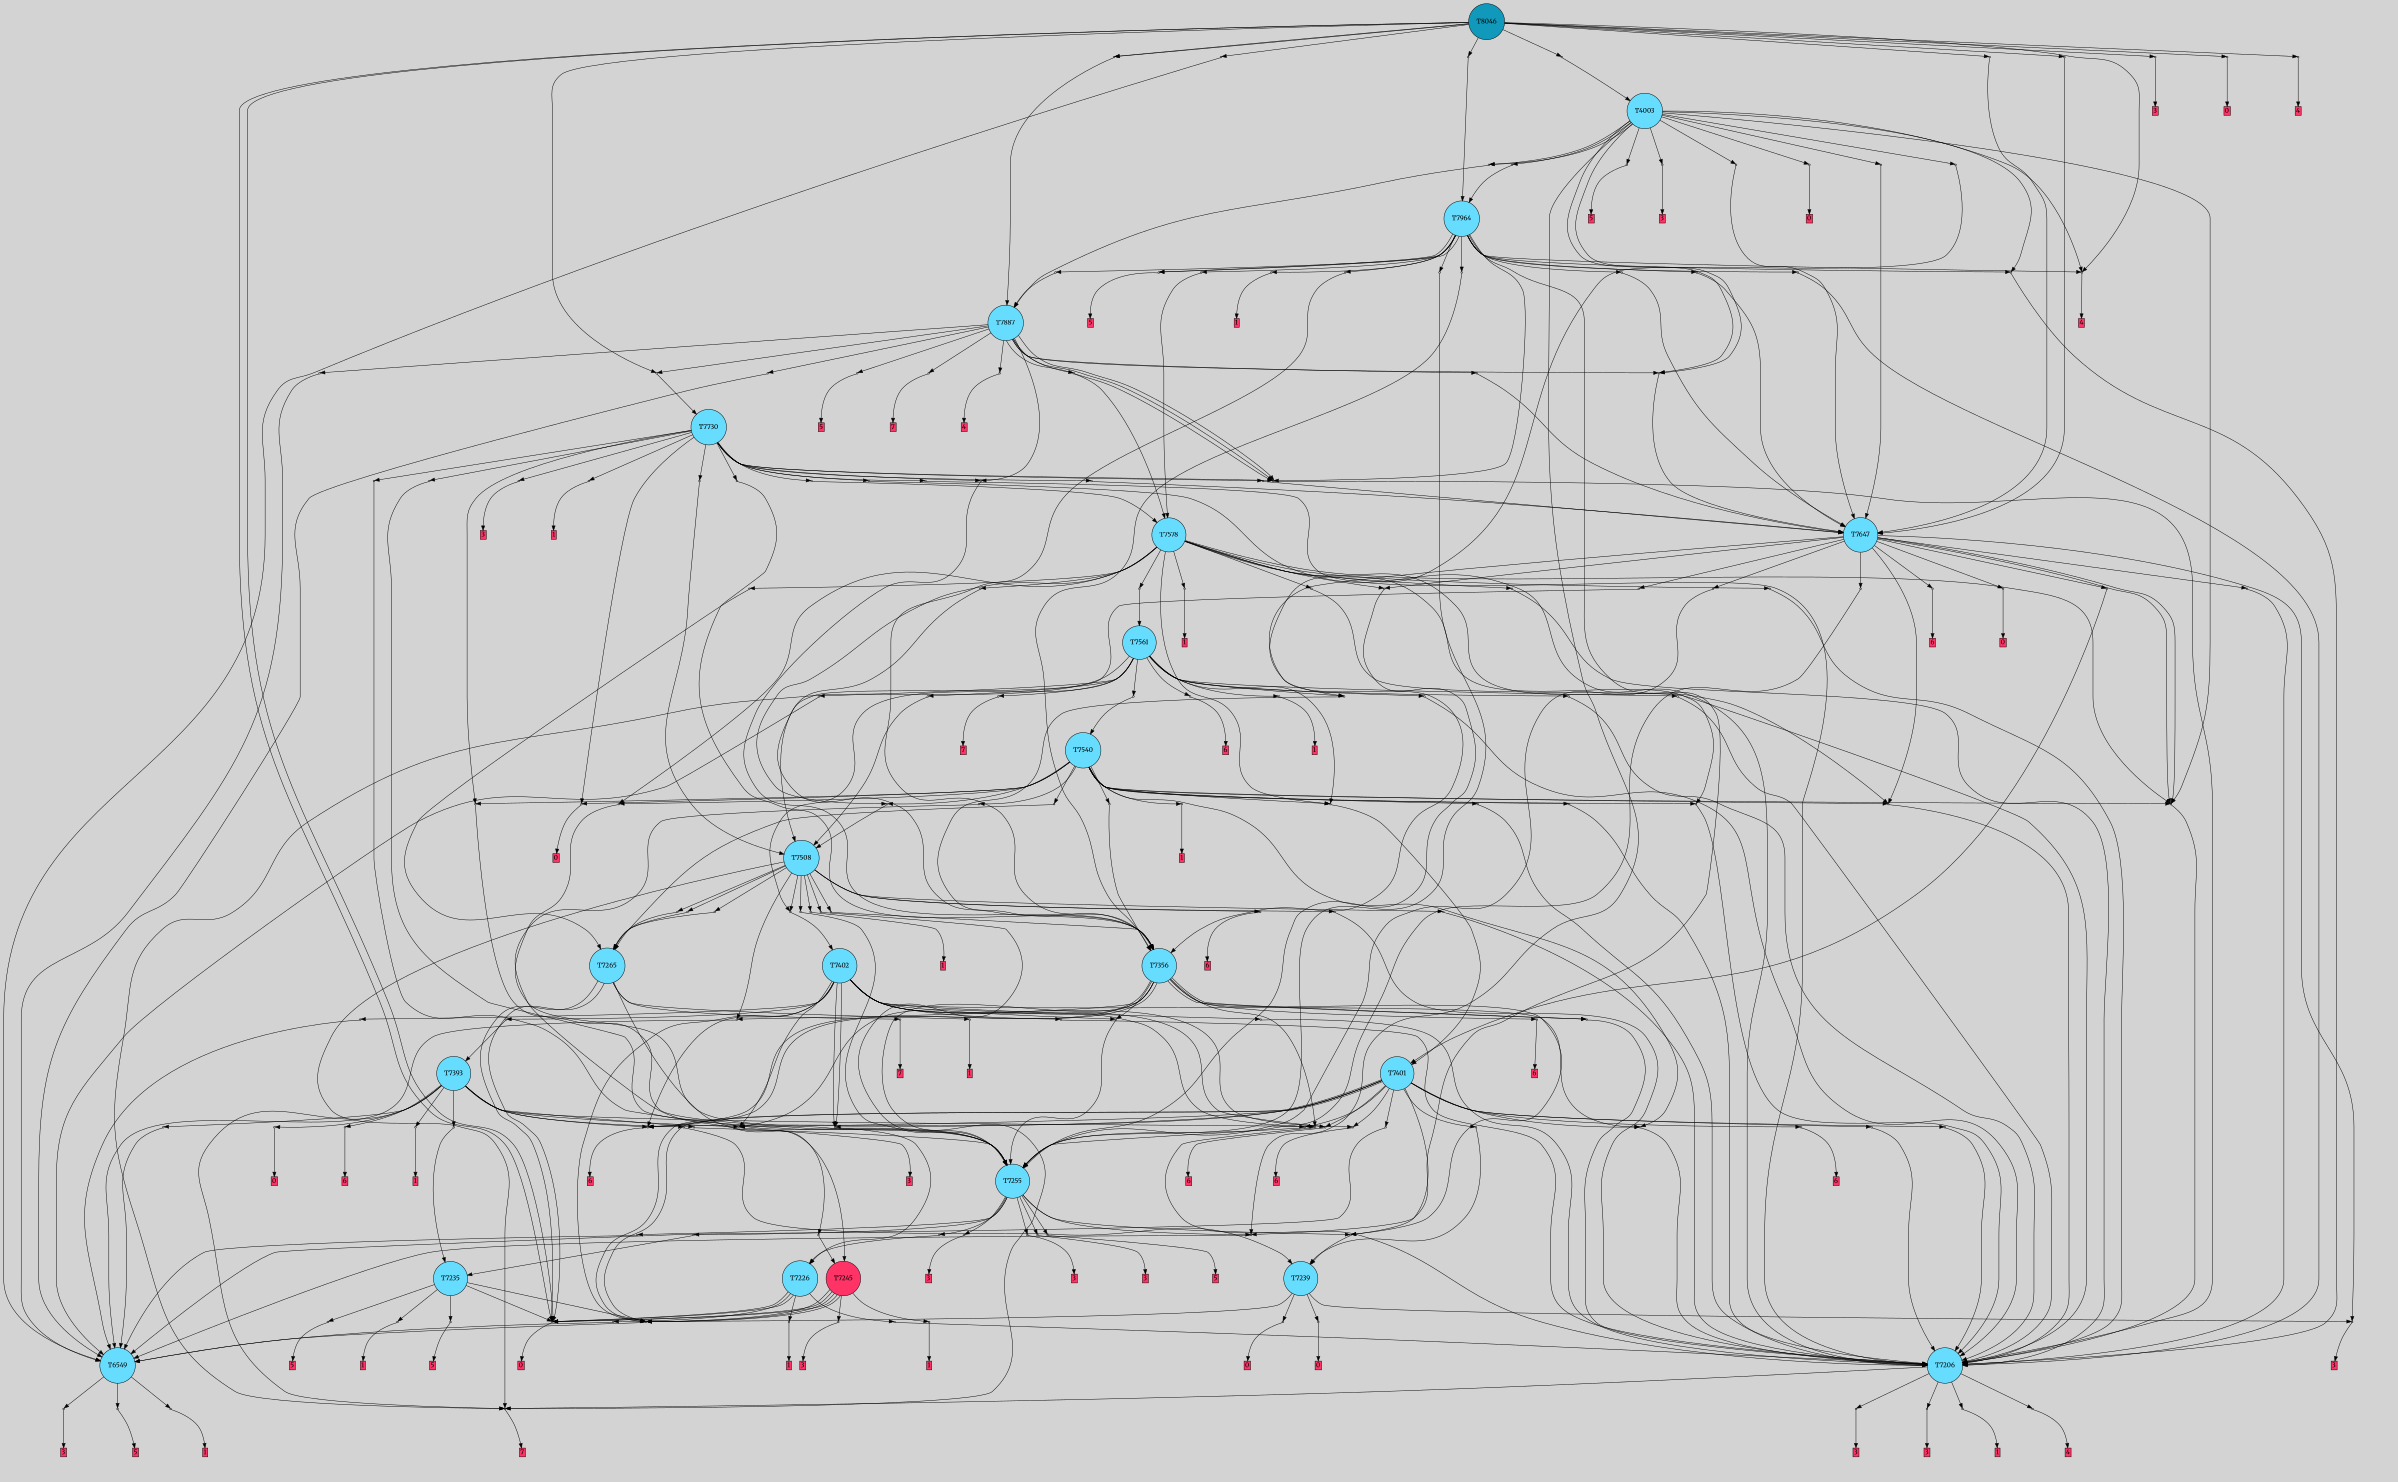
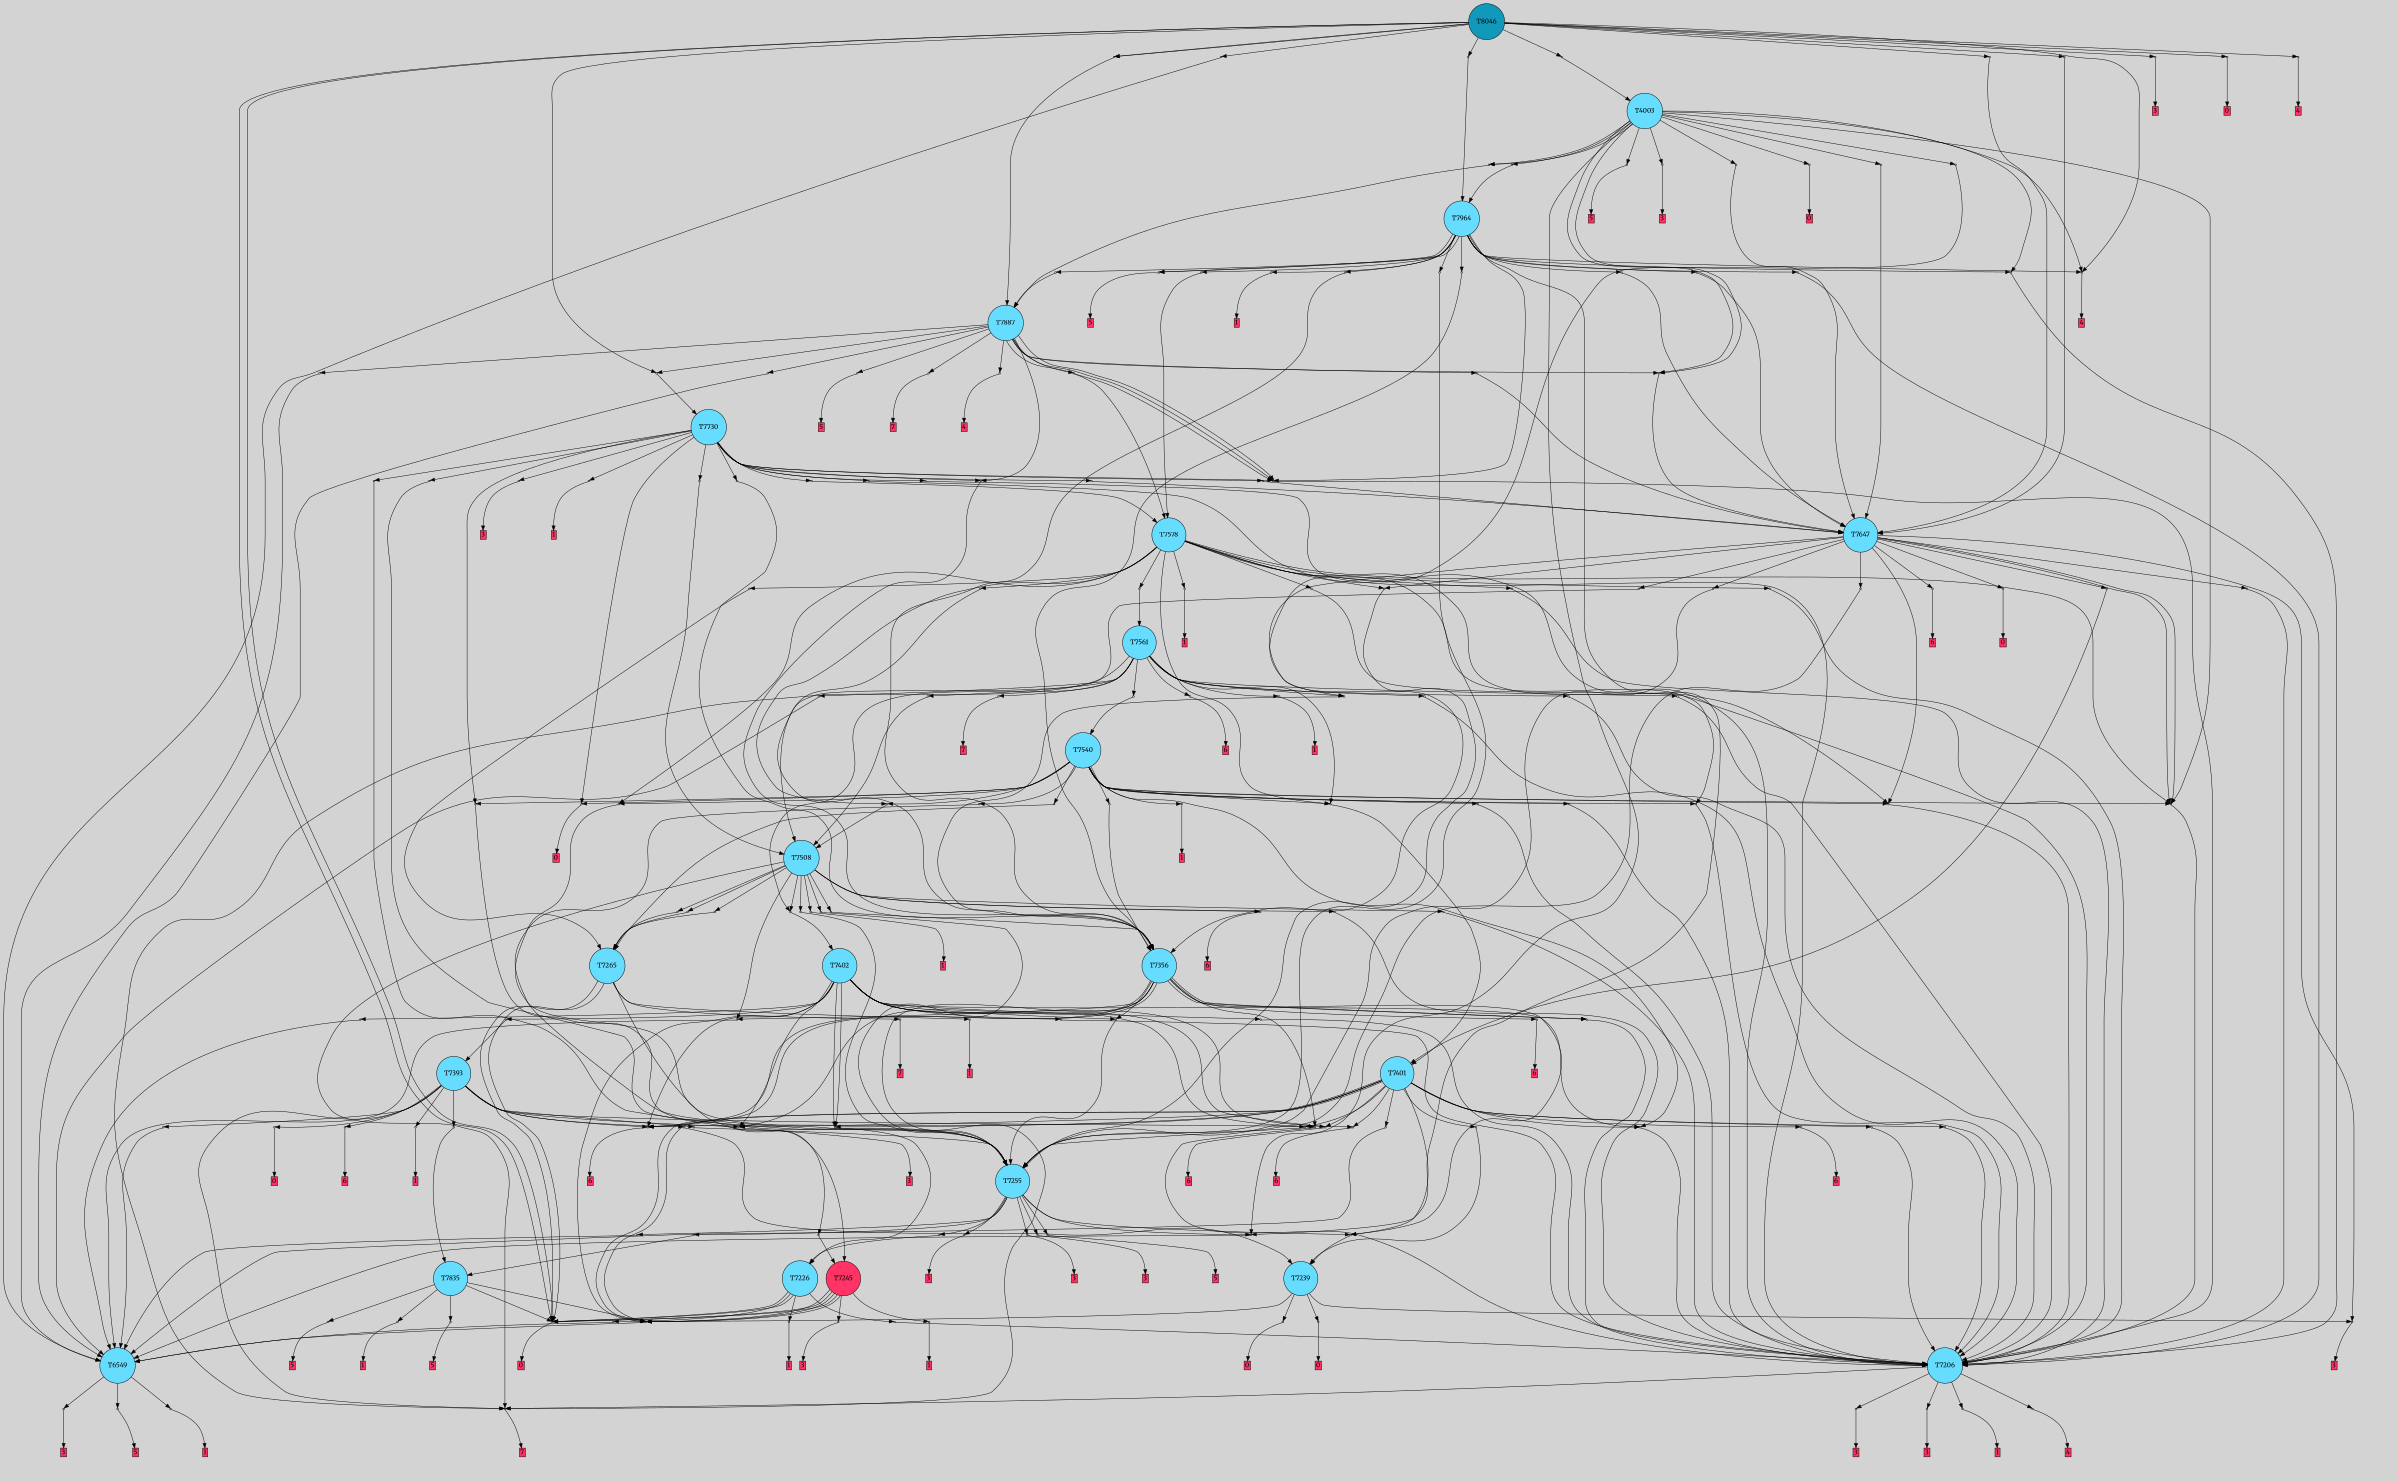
node "T7235": label "T7235" -> "T7835"
